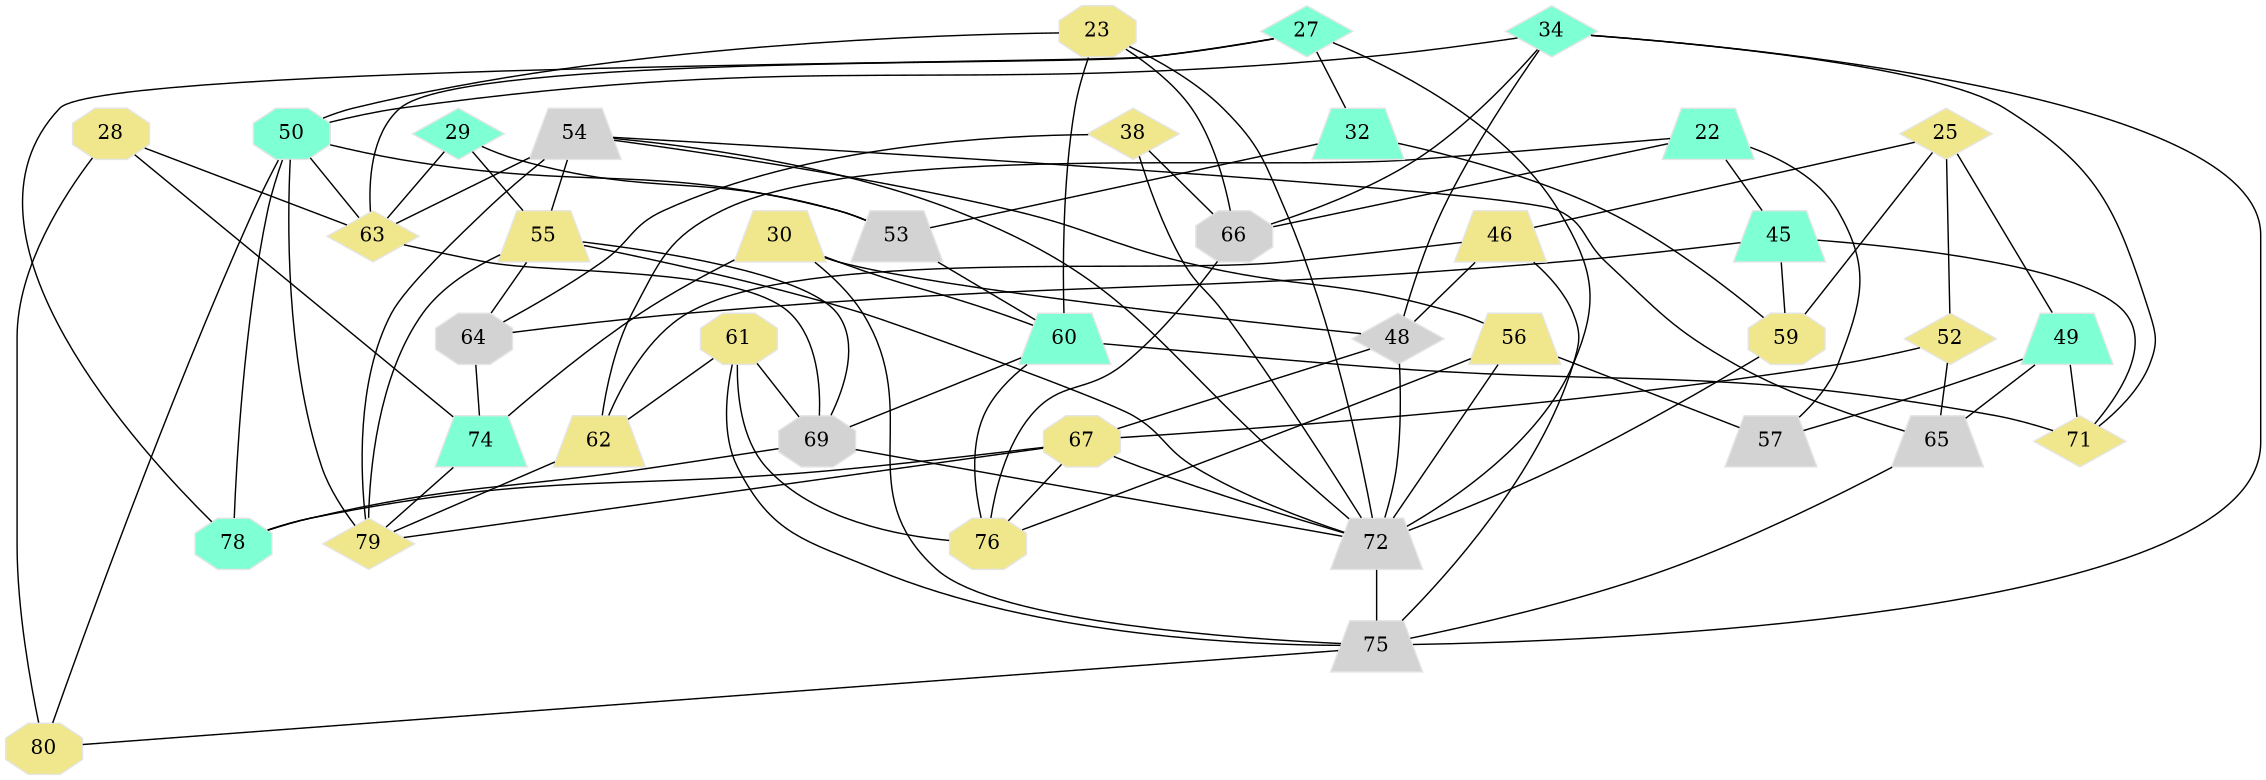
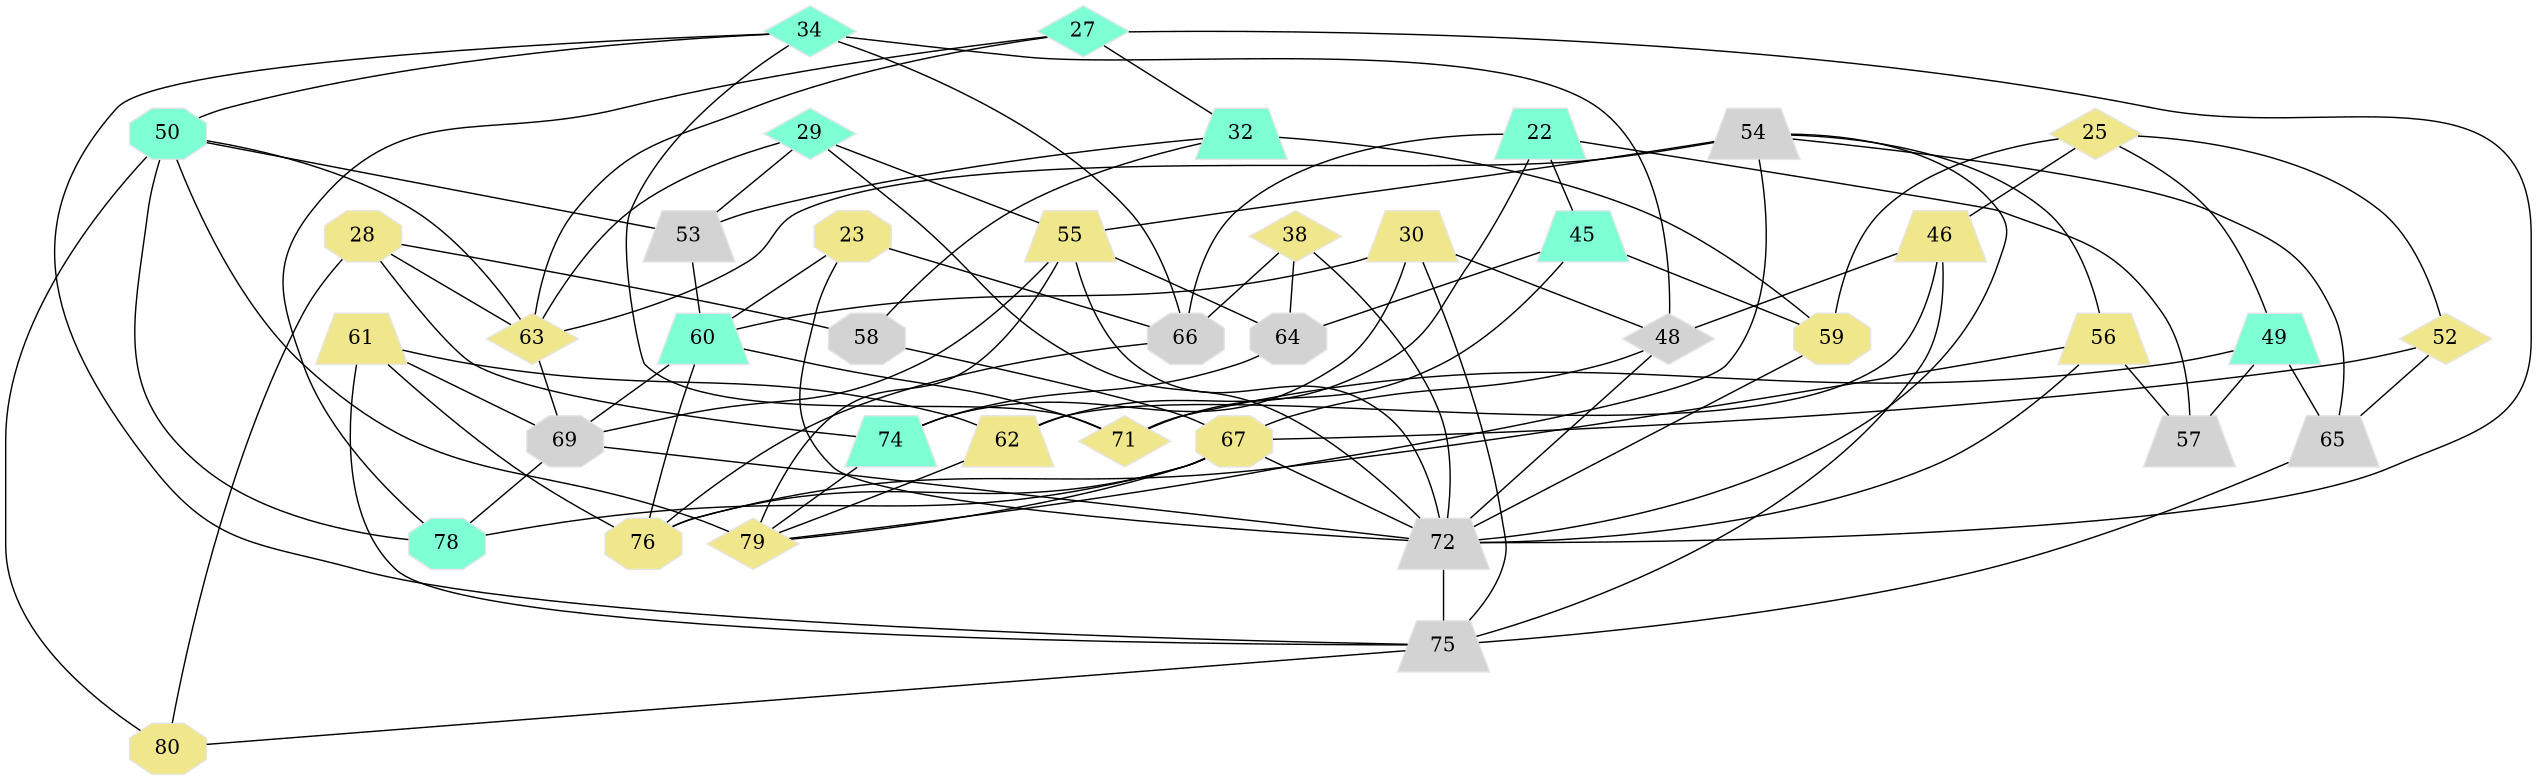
edge "23" -- "50": removed
node "61": shape octagon -> trapezium
node "58": added
edge "29" -- "72": added
